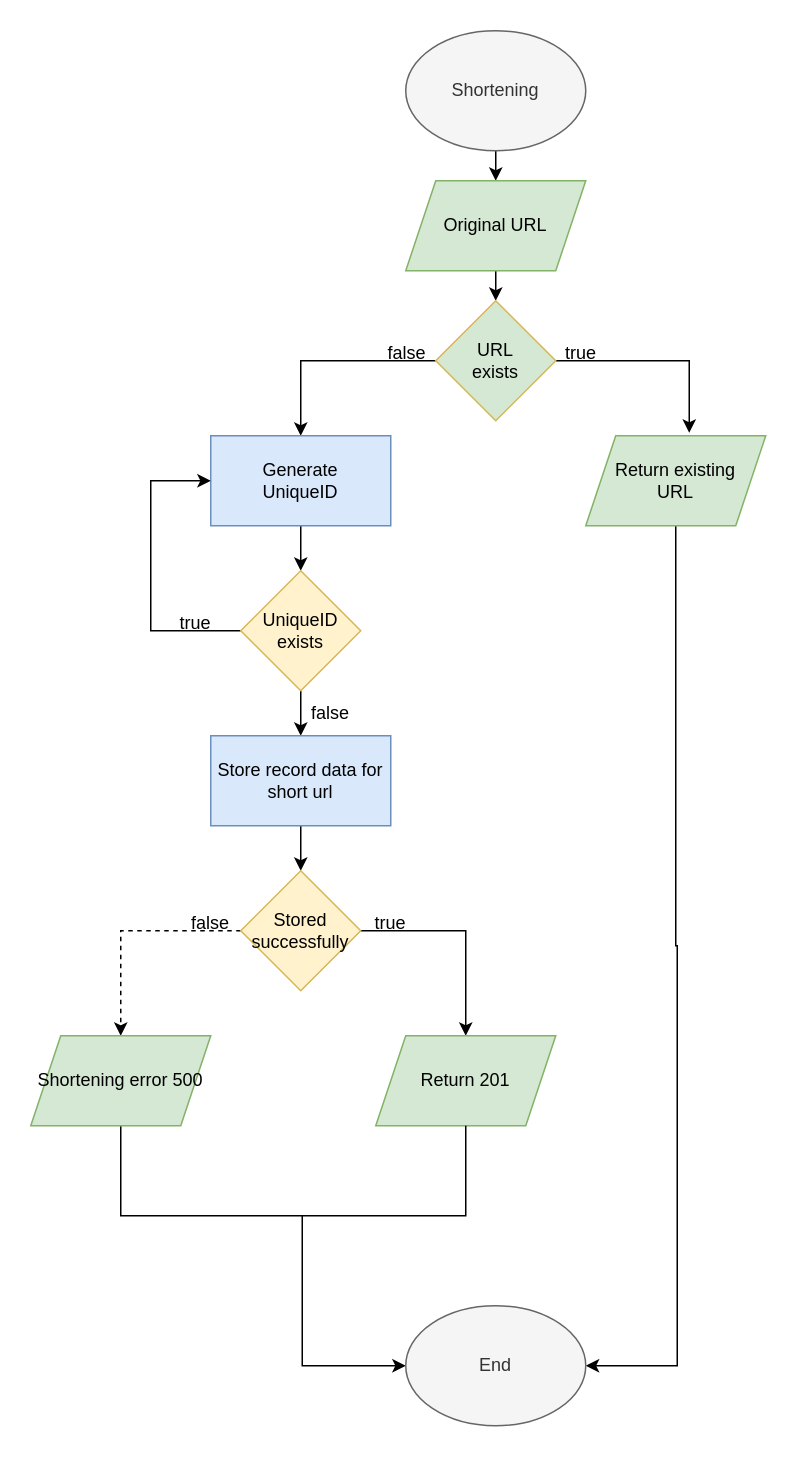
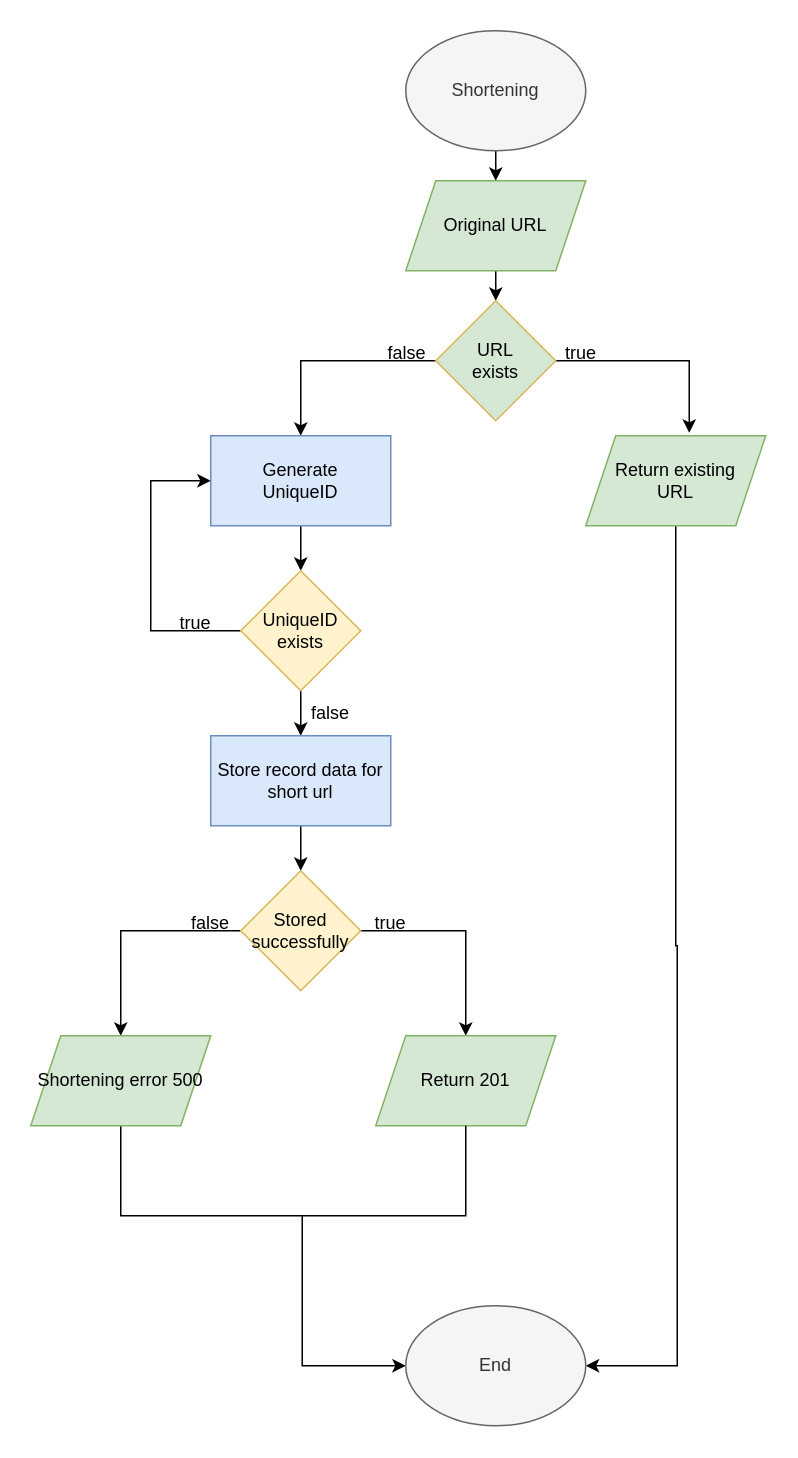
edge "Stored successfully" -> "Shortening error 500": style dashed -> solid
